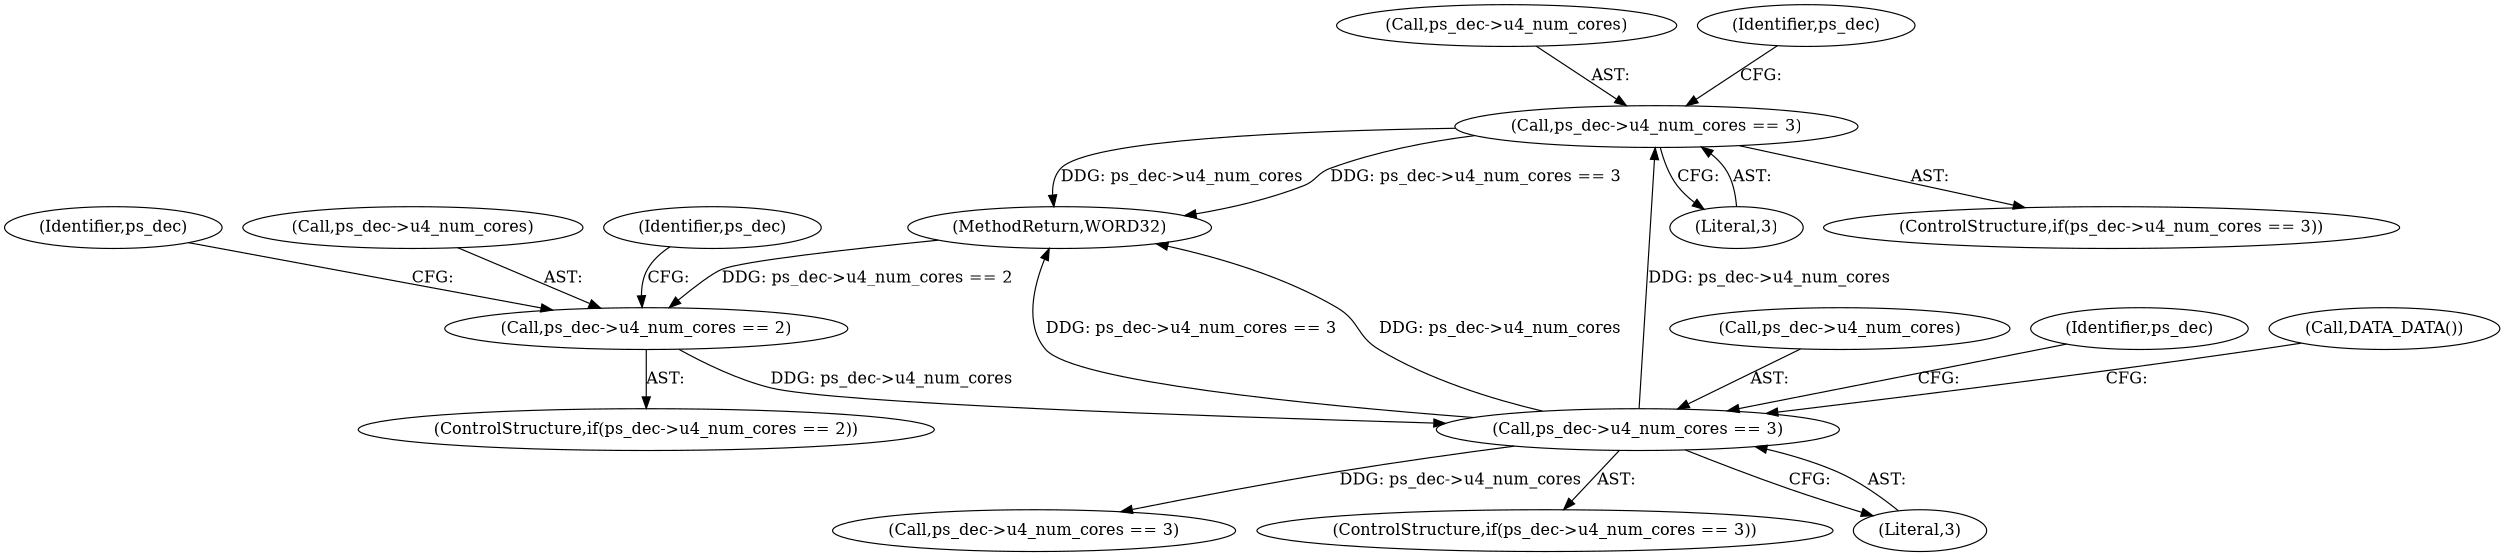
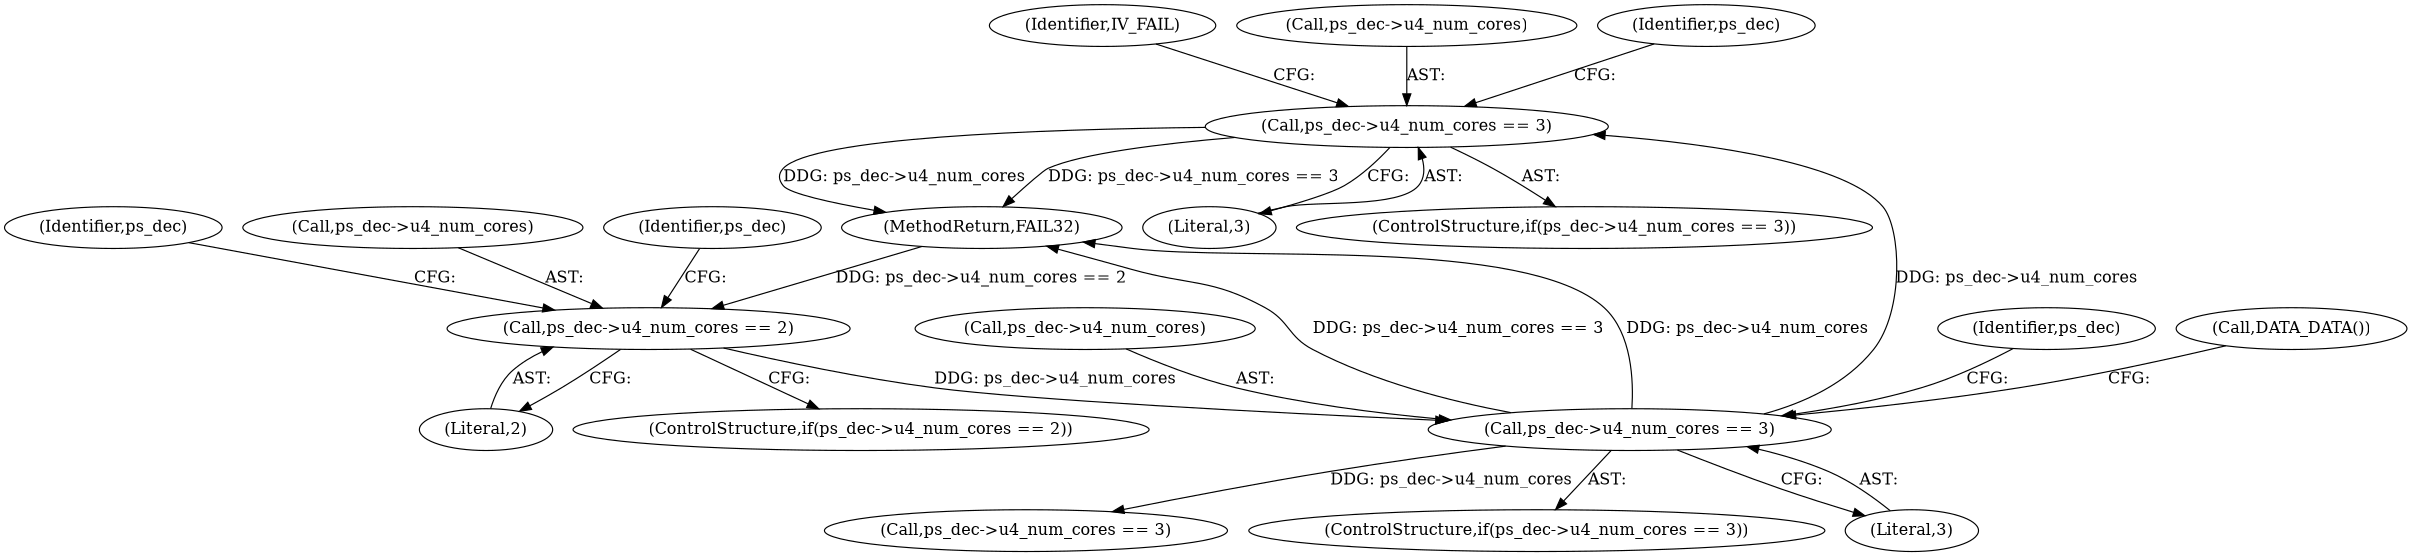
node "(Identifier,IV_FAIL)": added
node "(MethodReturn,WORD32)": label "(MethodReturn,WORD32)" -> "(MethodReturn,FAIL32)"
edge "(Call,ps_dec->u4_num_cores == 2)" -> "(ControlStructure,if(ps_dec->u4_num_cores == 2))": label "AST: " -> "CFG: "
node "(Literal,2)": added
